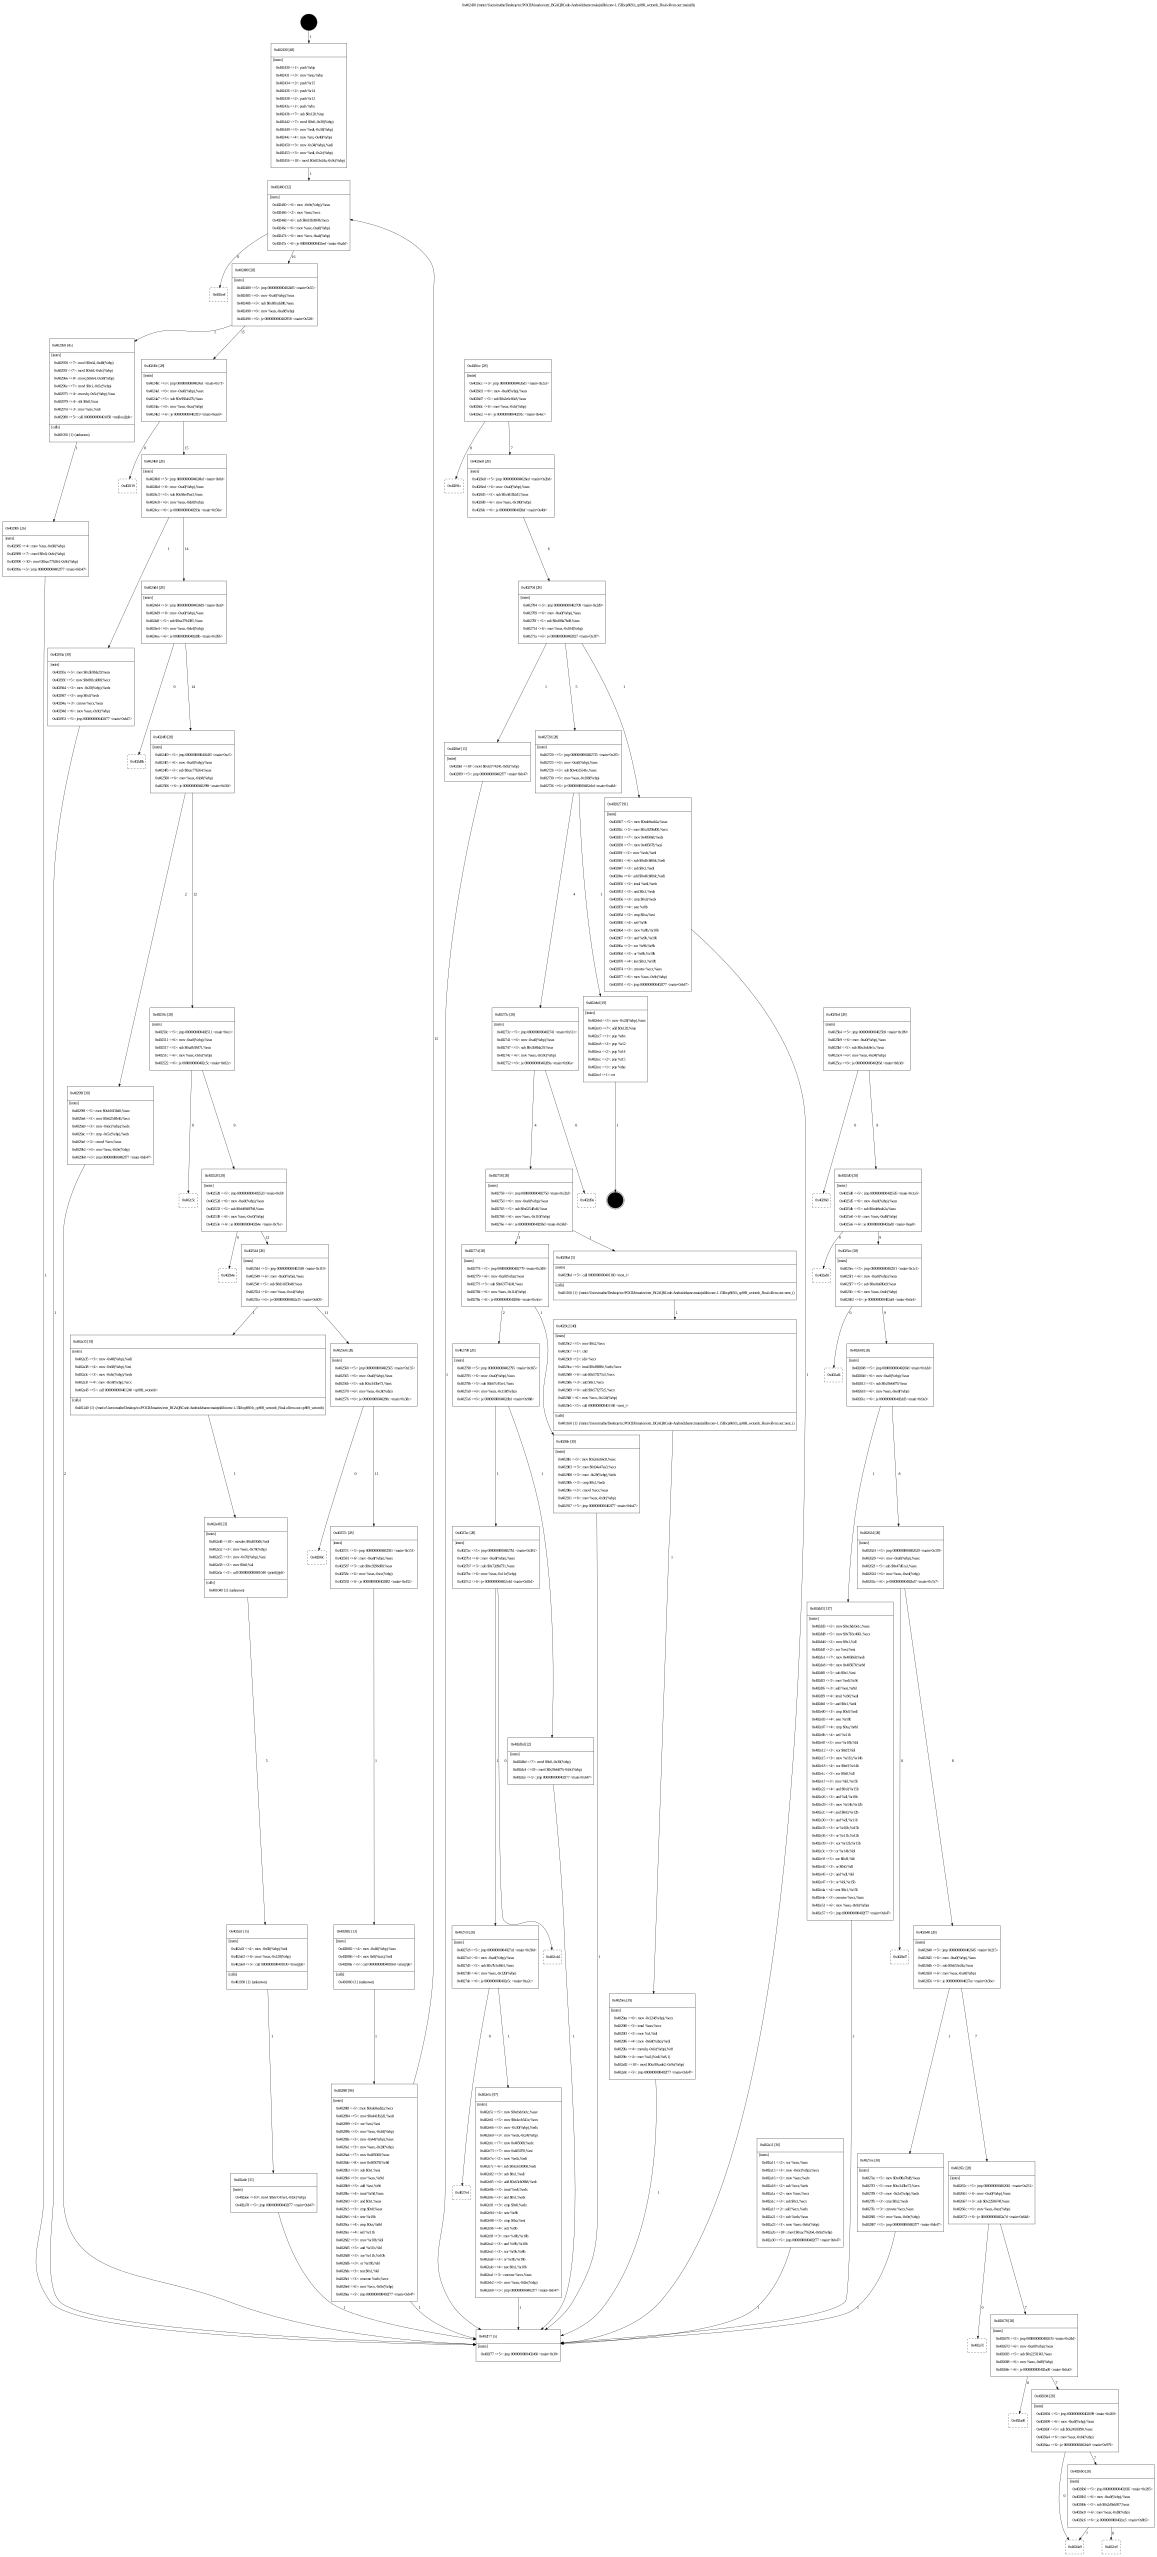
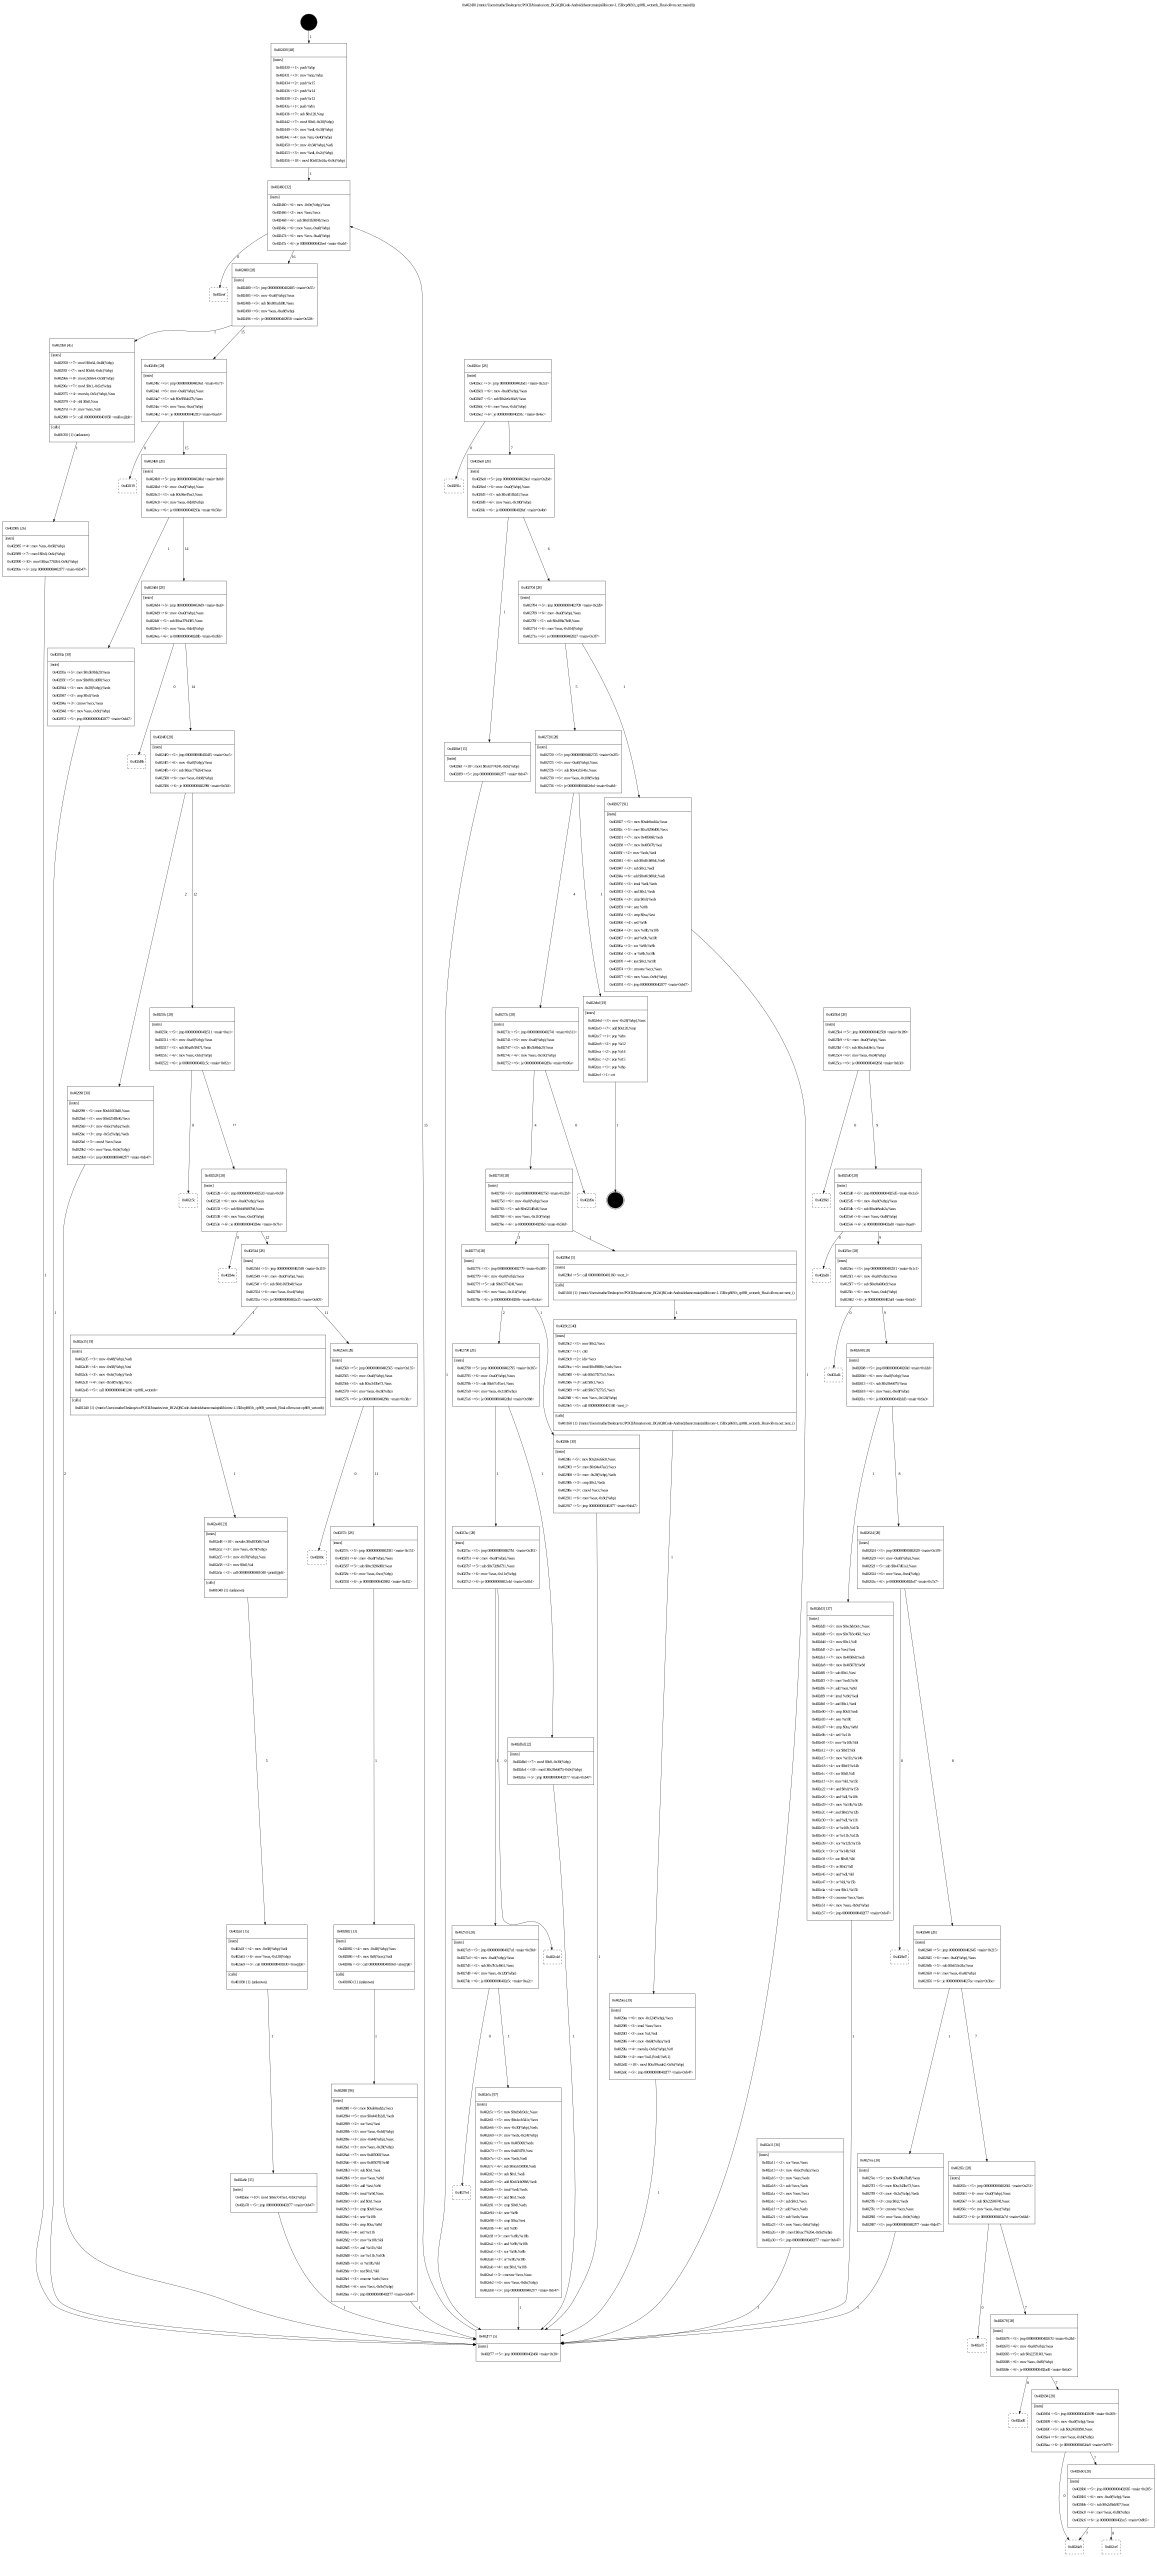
edge "0x402704 [28]" -> "0x4028ef [15]": now "0x4026e8 [28]" -> "0x4028ef [15]"
edge "0x40250c [28]" -> "0x402528 [28]": label " 9" -> " 12"
edge "0x40288f [96]" -> "0x402460 [32]": now "0x402f77 [5]" -> "0x402460 [32]"
